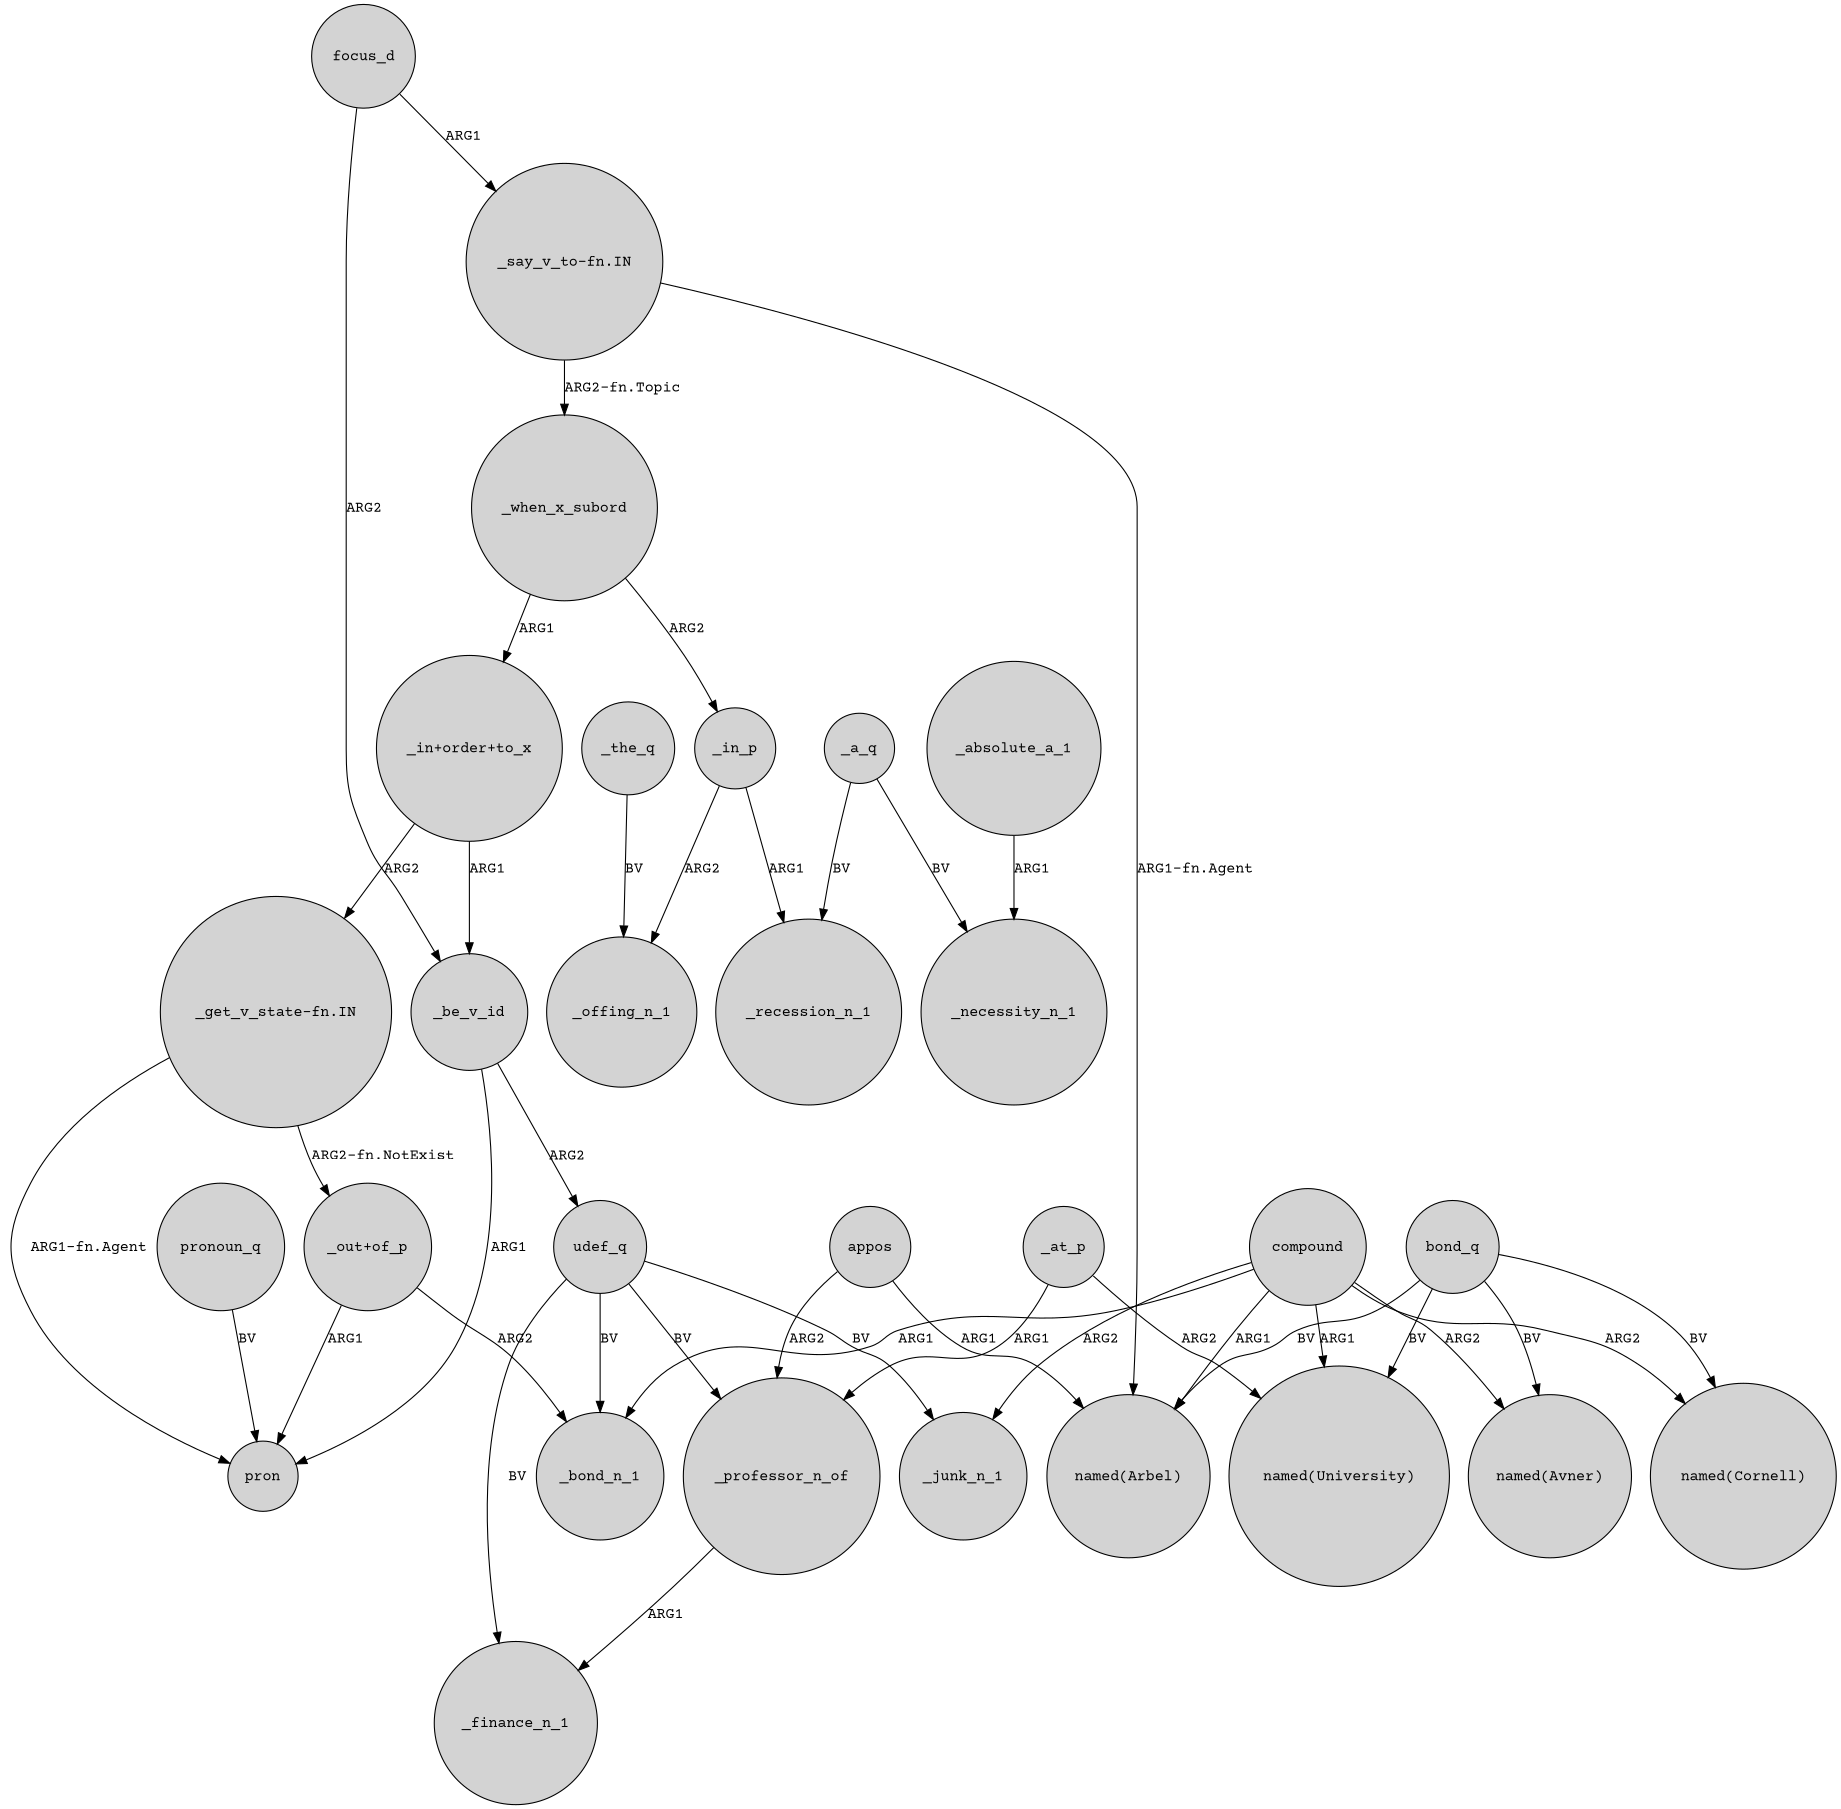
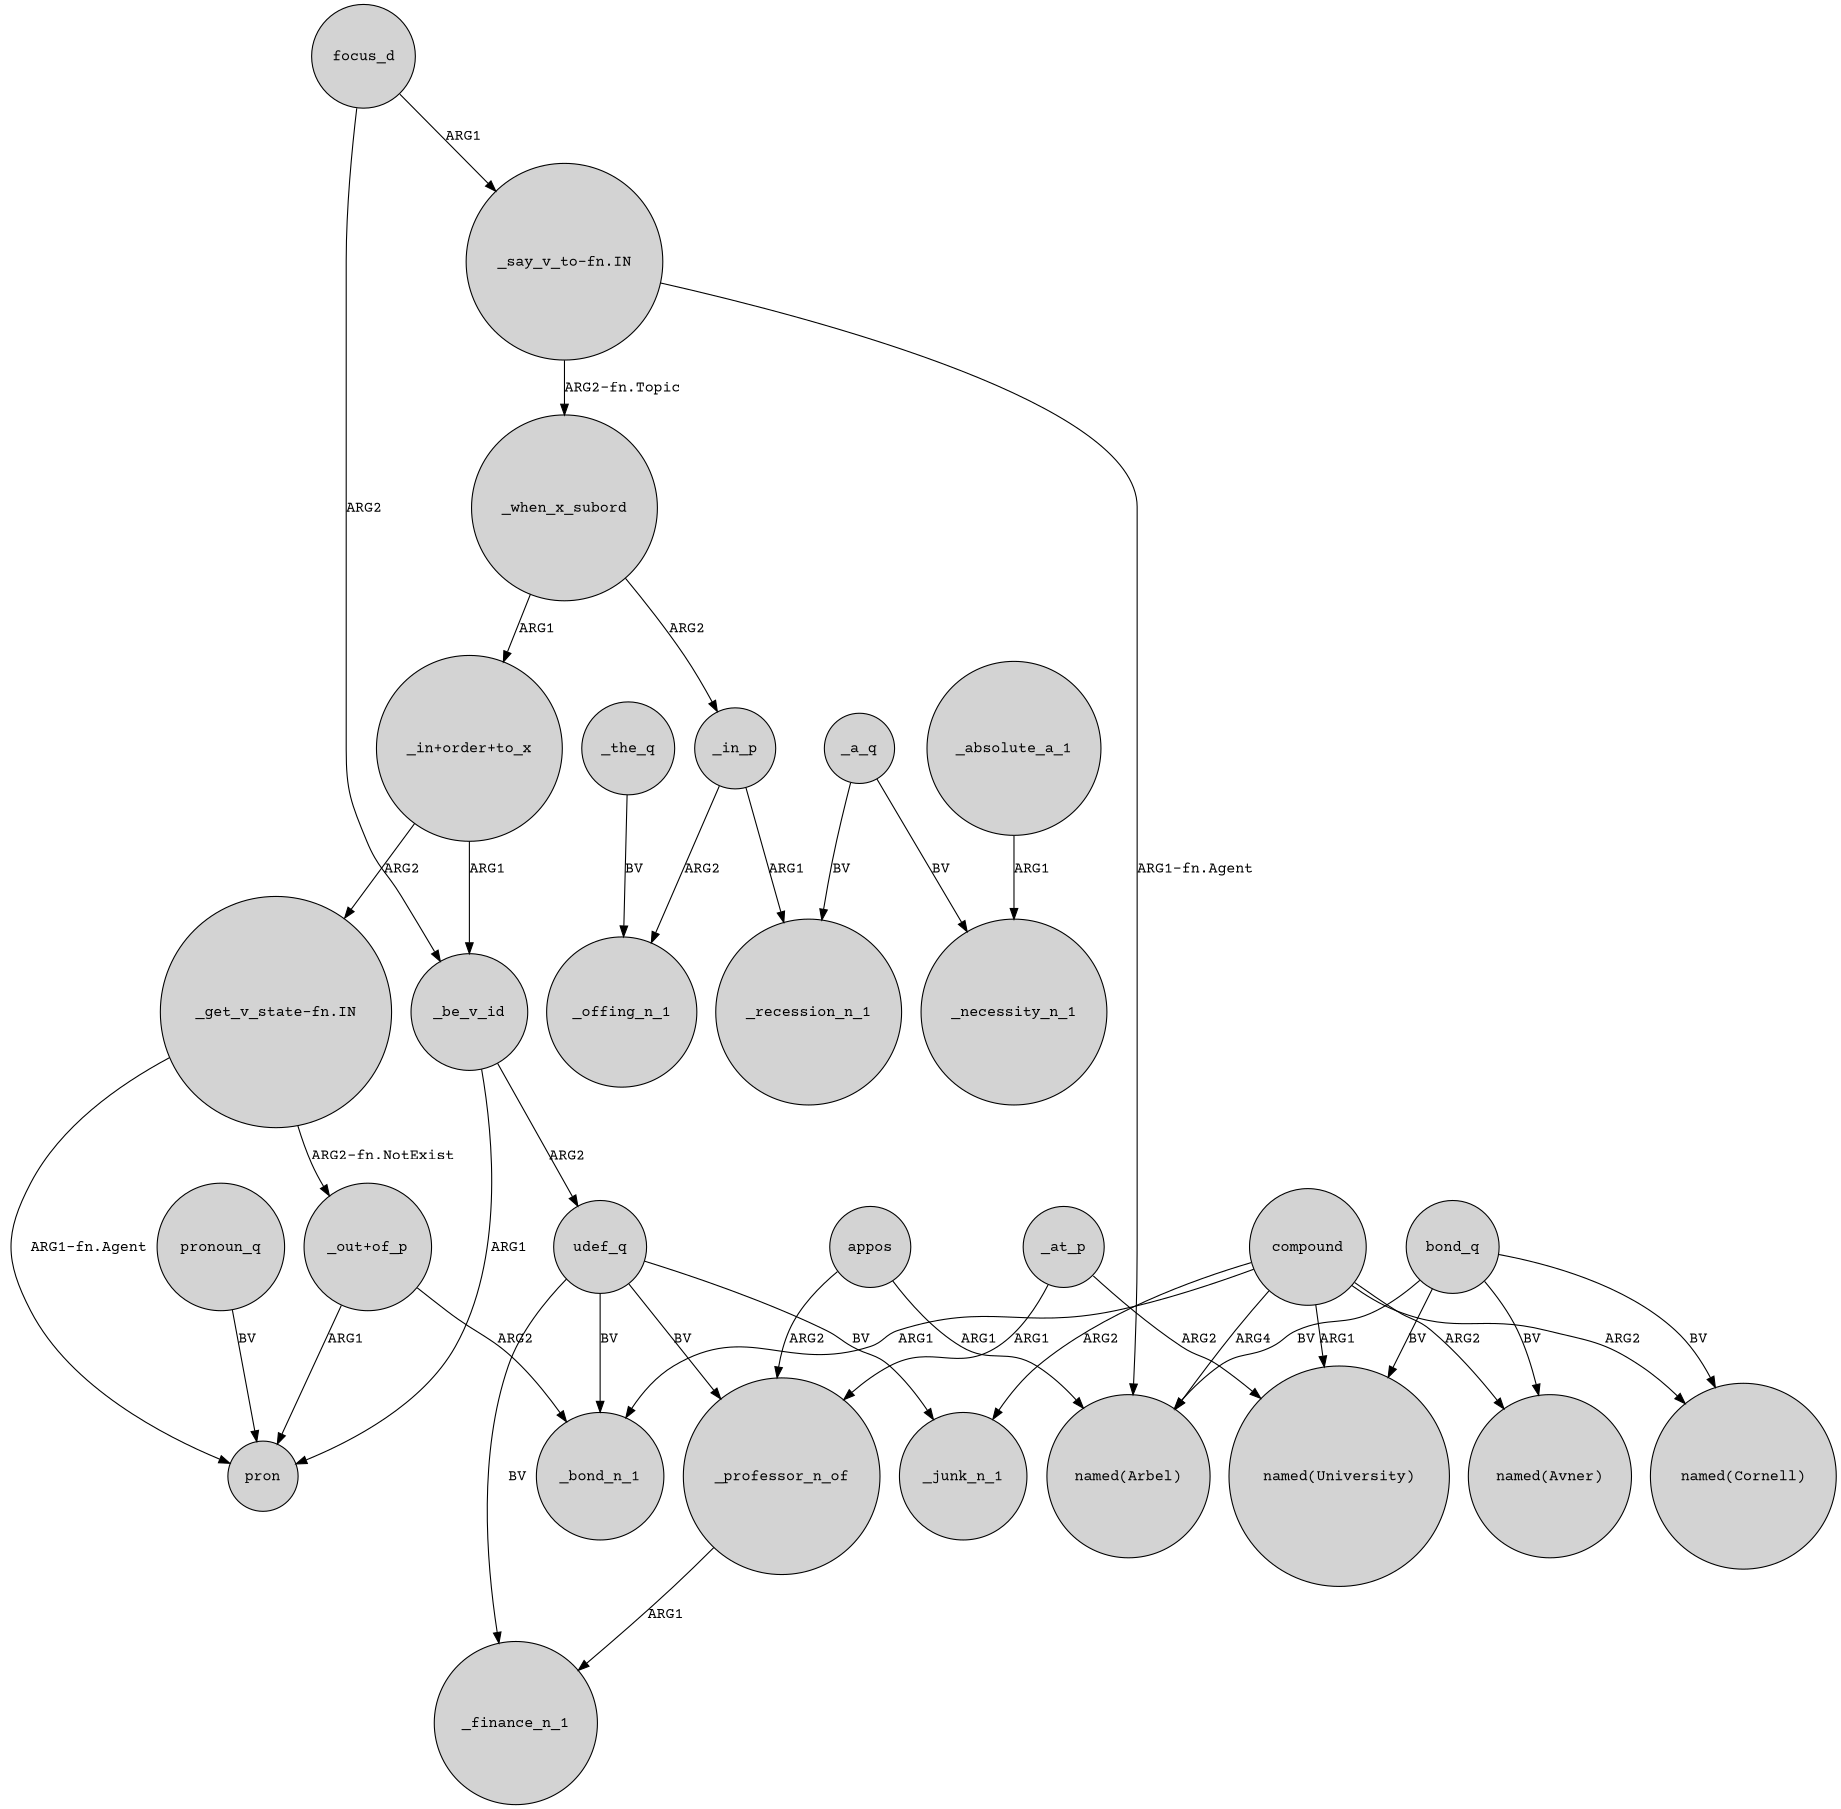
edge "compound" -> "named(Arbel)": label "ARG1" -> "ARG4"
